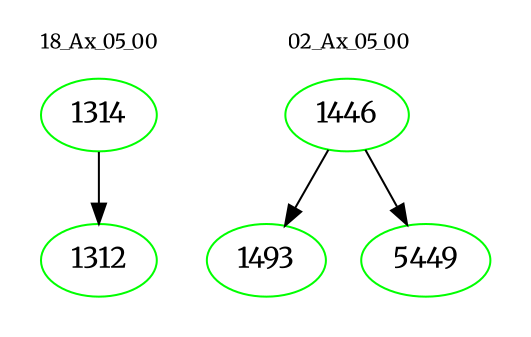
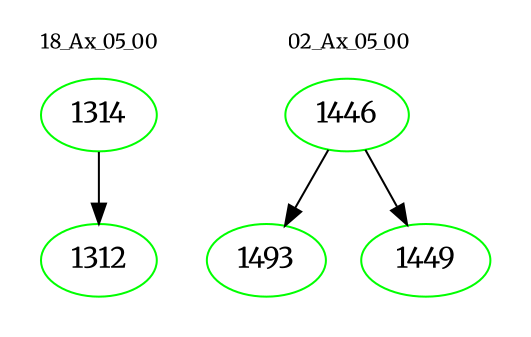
node "5449": label "5449" -> "1449"
